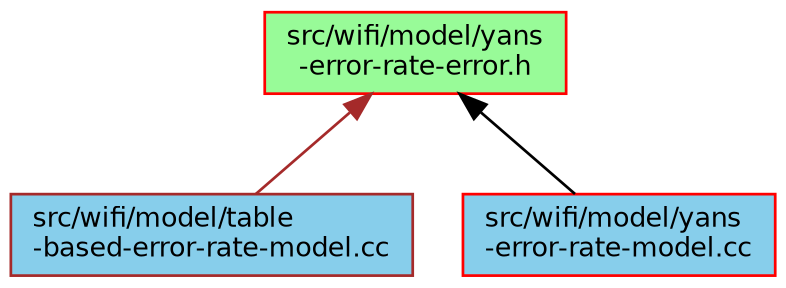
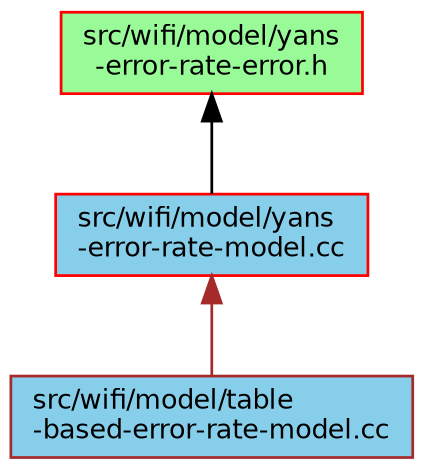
edge "src/wifi/model/table -based-error-rate-model.cc" -> "src/wifi/model/yans -error-rate-error.h": now "src/wifi/model/table -based-error-rate-model.cc" -> "src/wifi/model/yans -error-rate-model.cc"
